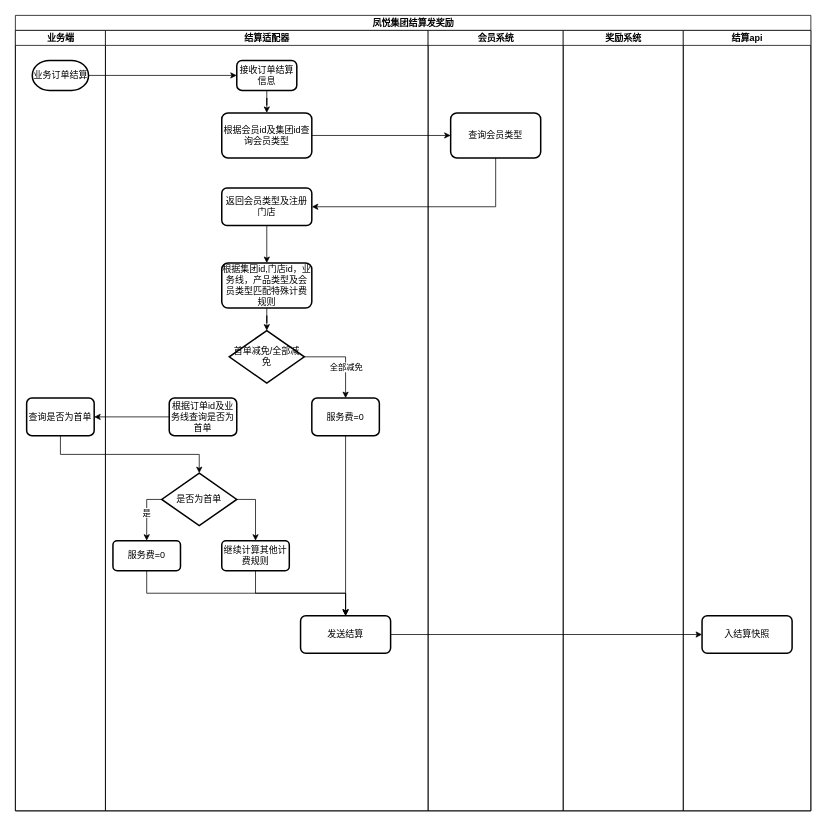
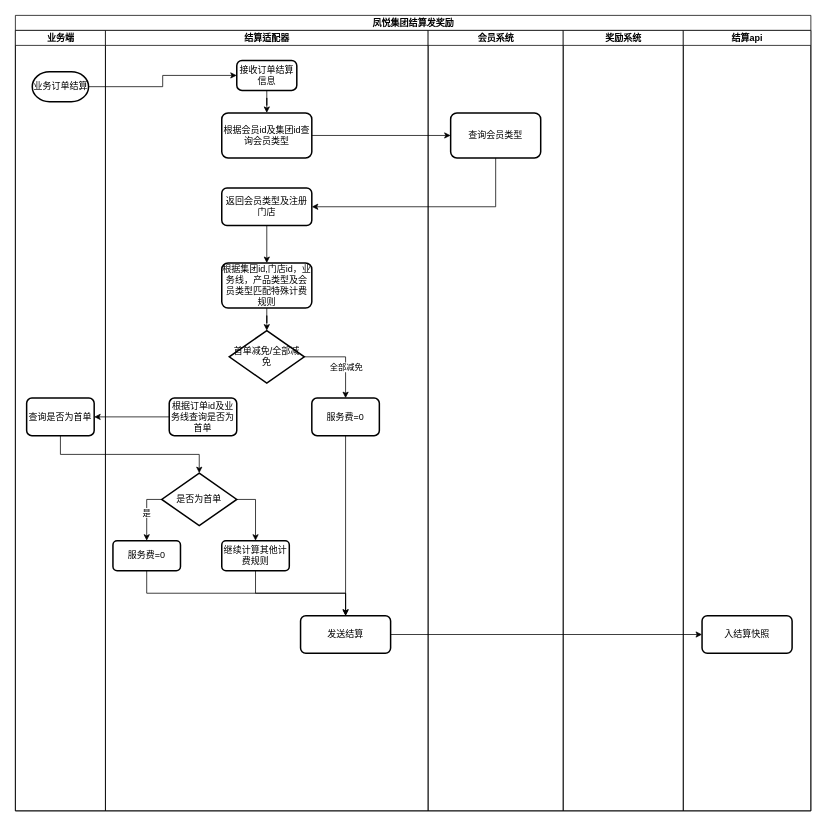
node "业务订单结算": moved (60, 75) -> (60, 87)
edge "继续计算其他计费规则" -> "发送结算": arrowhead classic -> none
